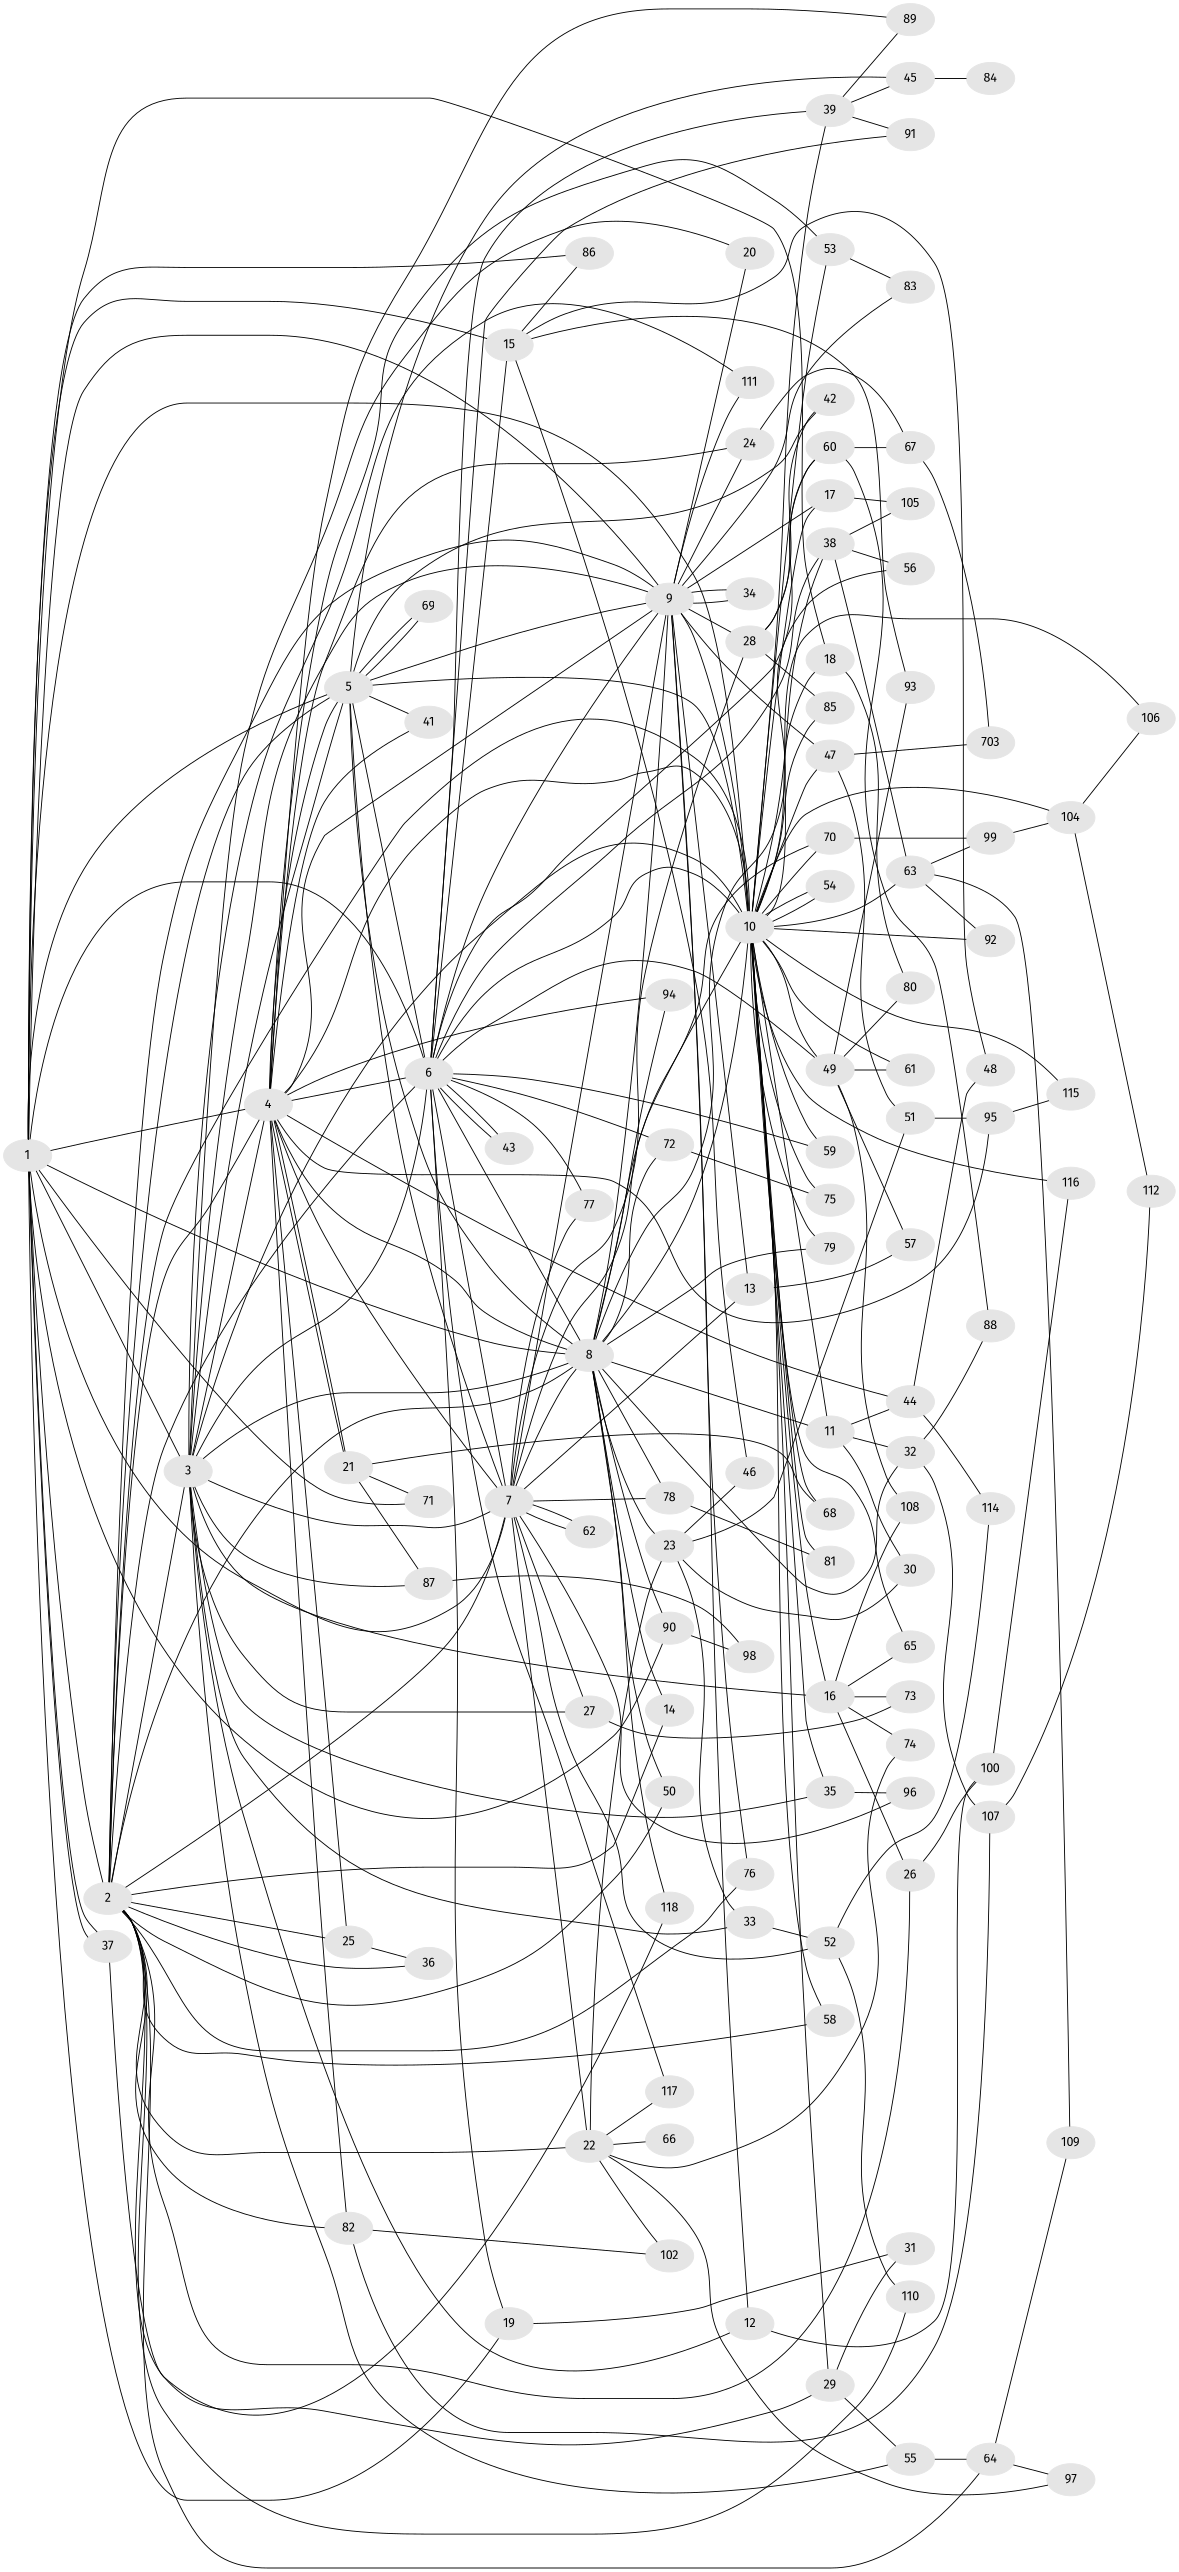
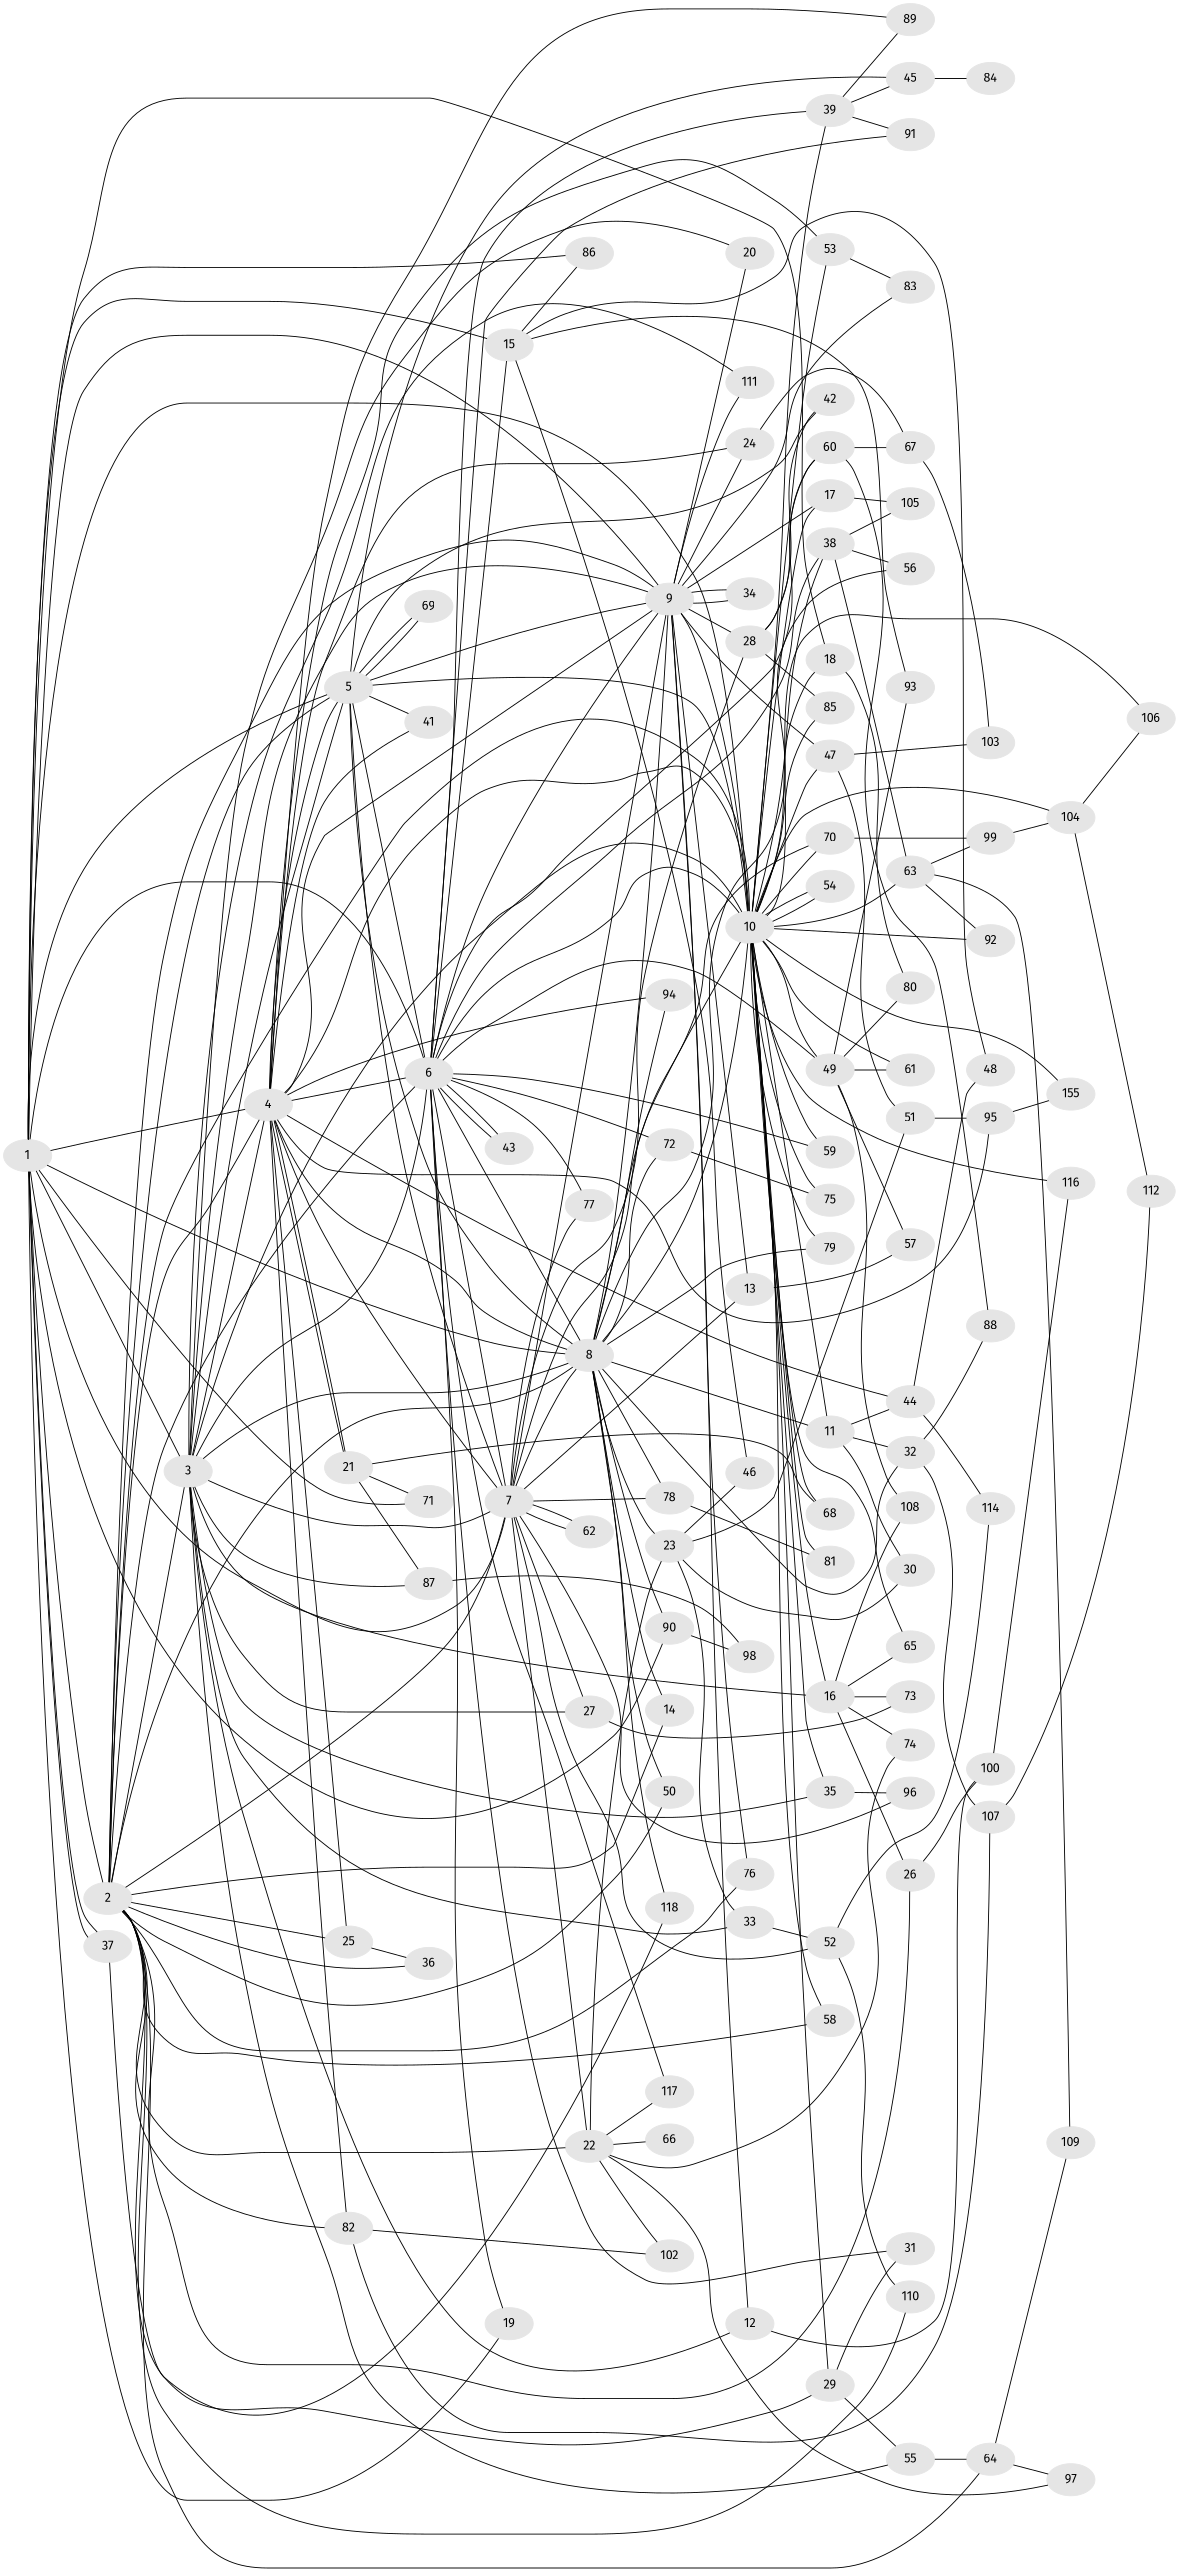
node "703": label "703" -> "103"
node "115": label "115" -> "155"
edge "31" -- "19": now "31" -- "6"
